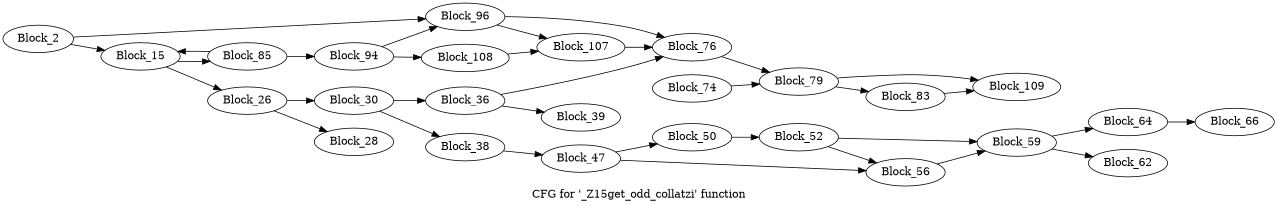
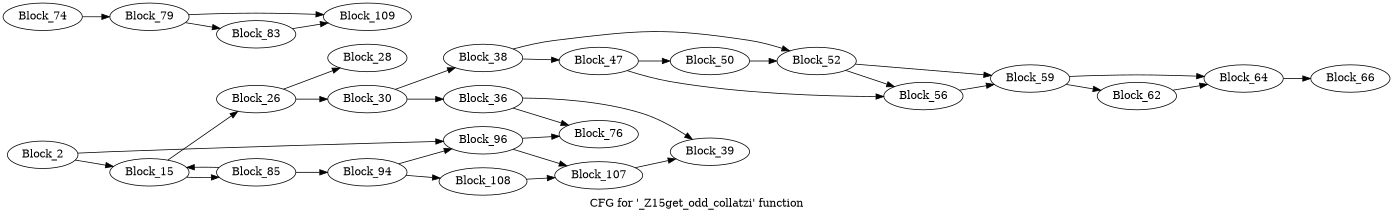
edge "Block_38" -> "Block_52": added
edge "Block_107" -> "Block_76": now "Block_107" -> "Block_39"
edge "Block_76" -> "Block_79": removed
edge "Block_62" -> "Block_64": added
